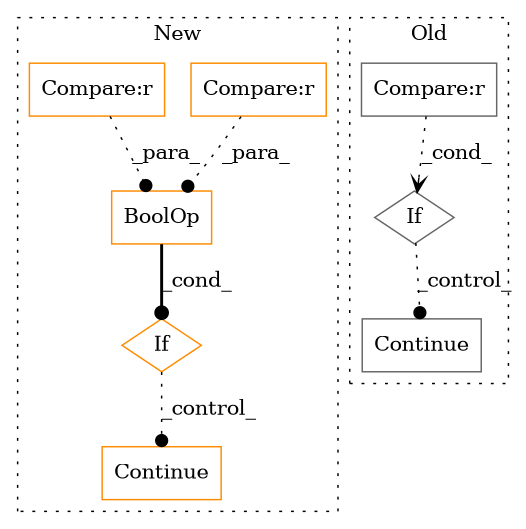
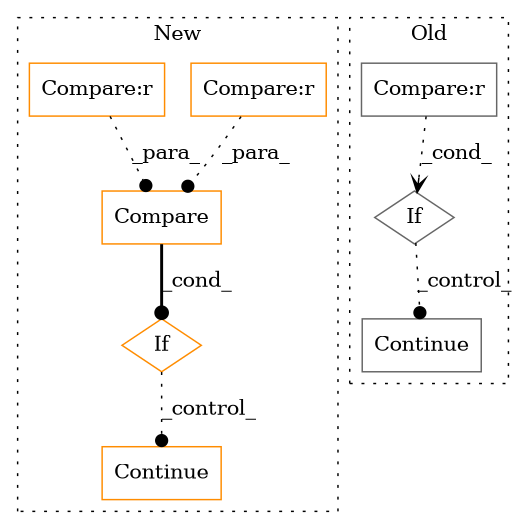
node "BoolOp": label "BoolOp" -> "Compare"
